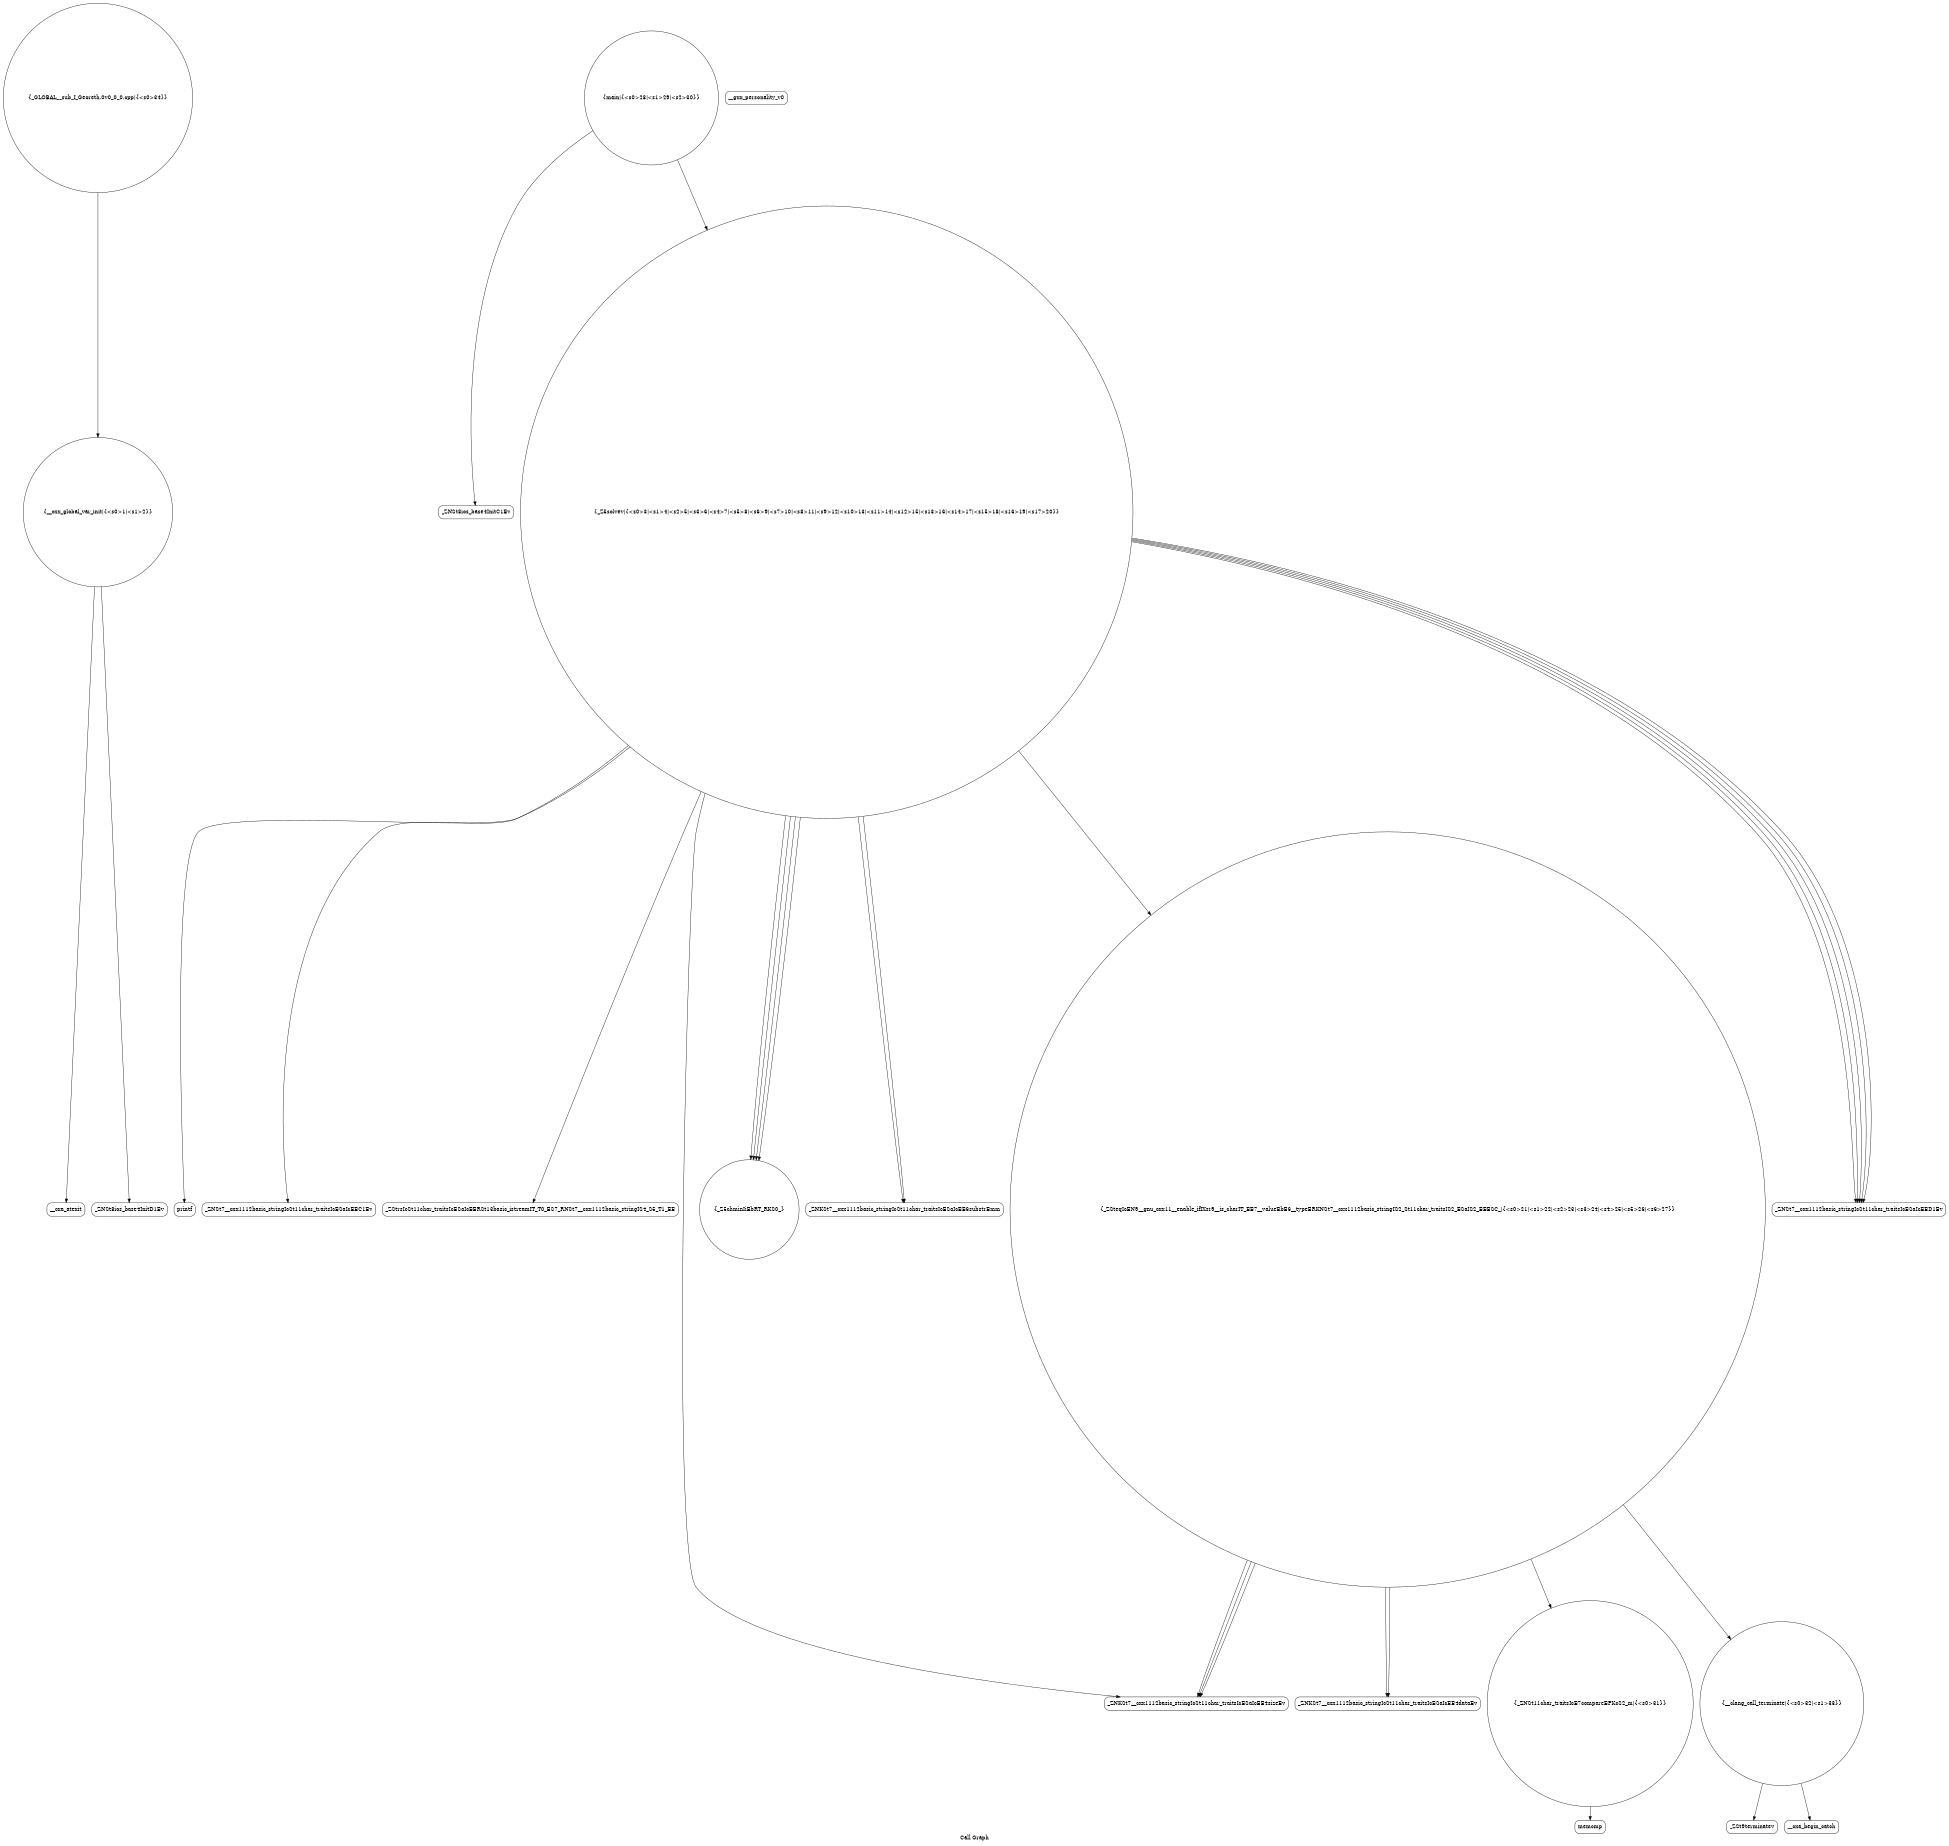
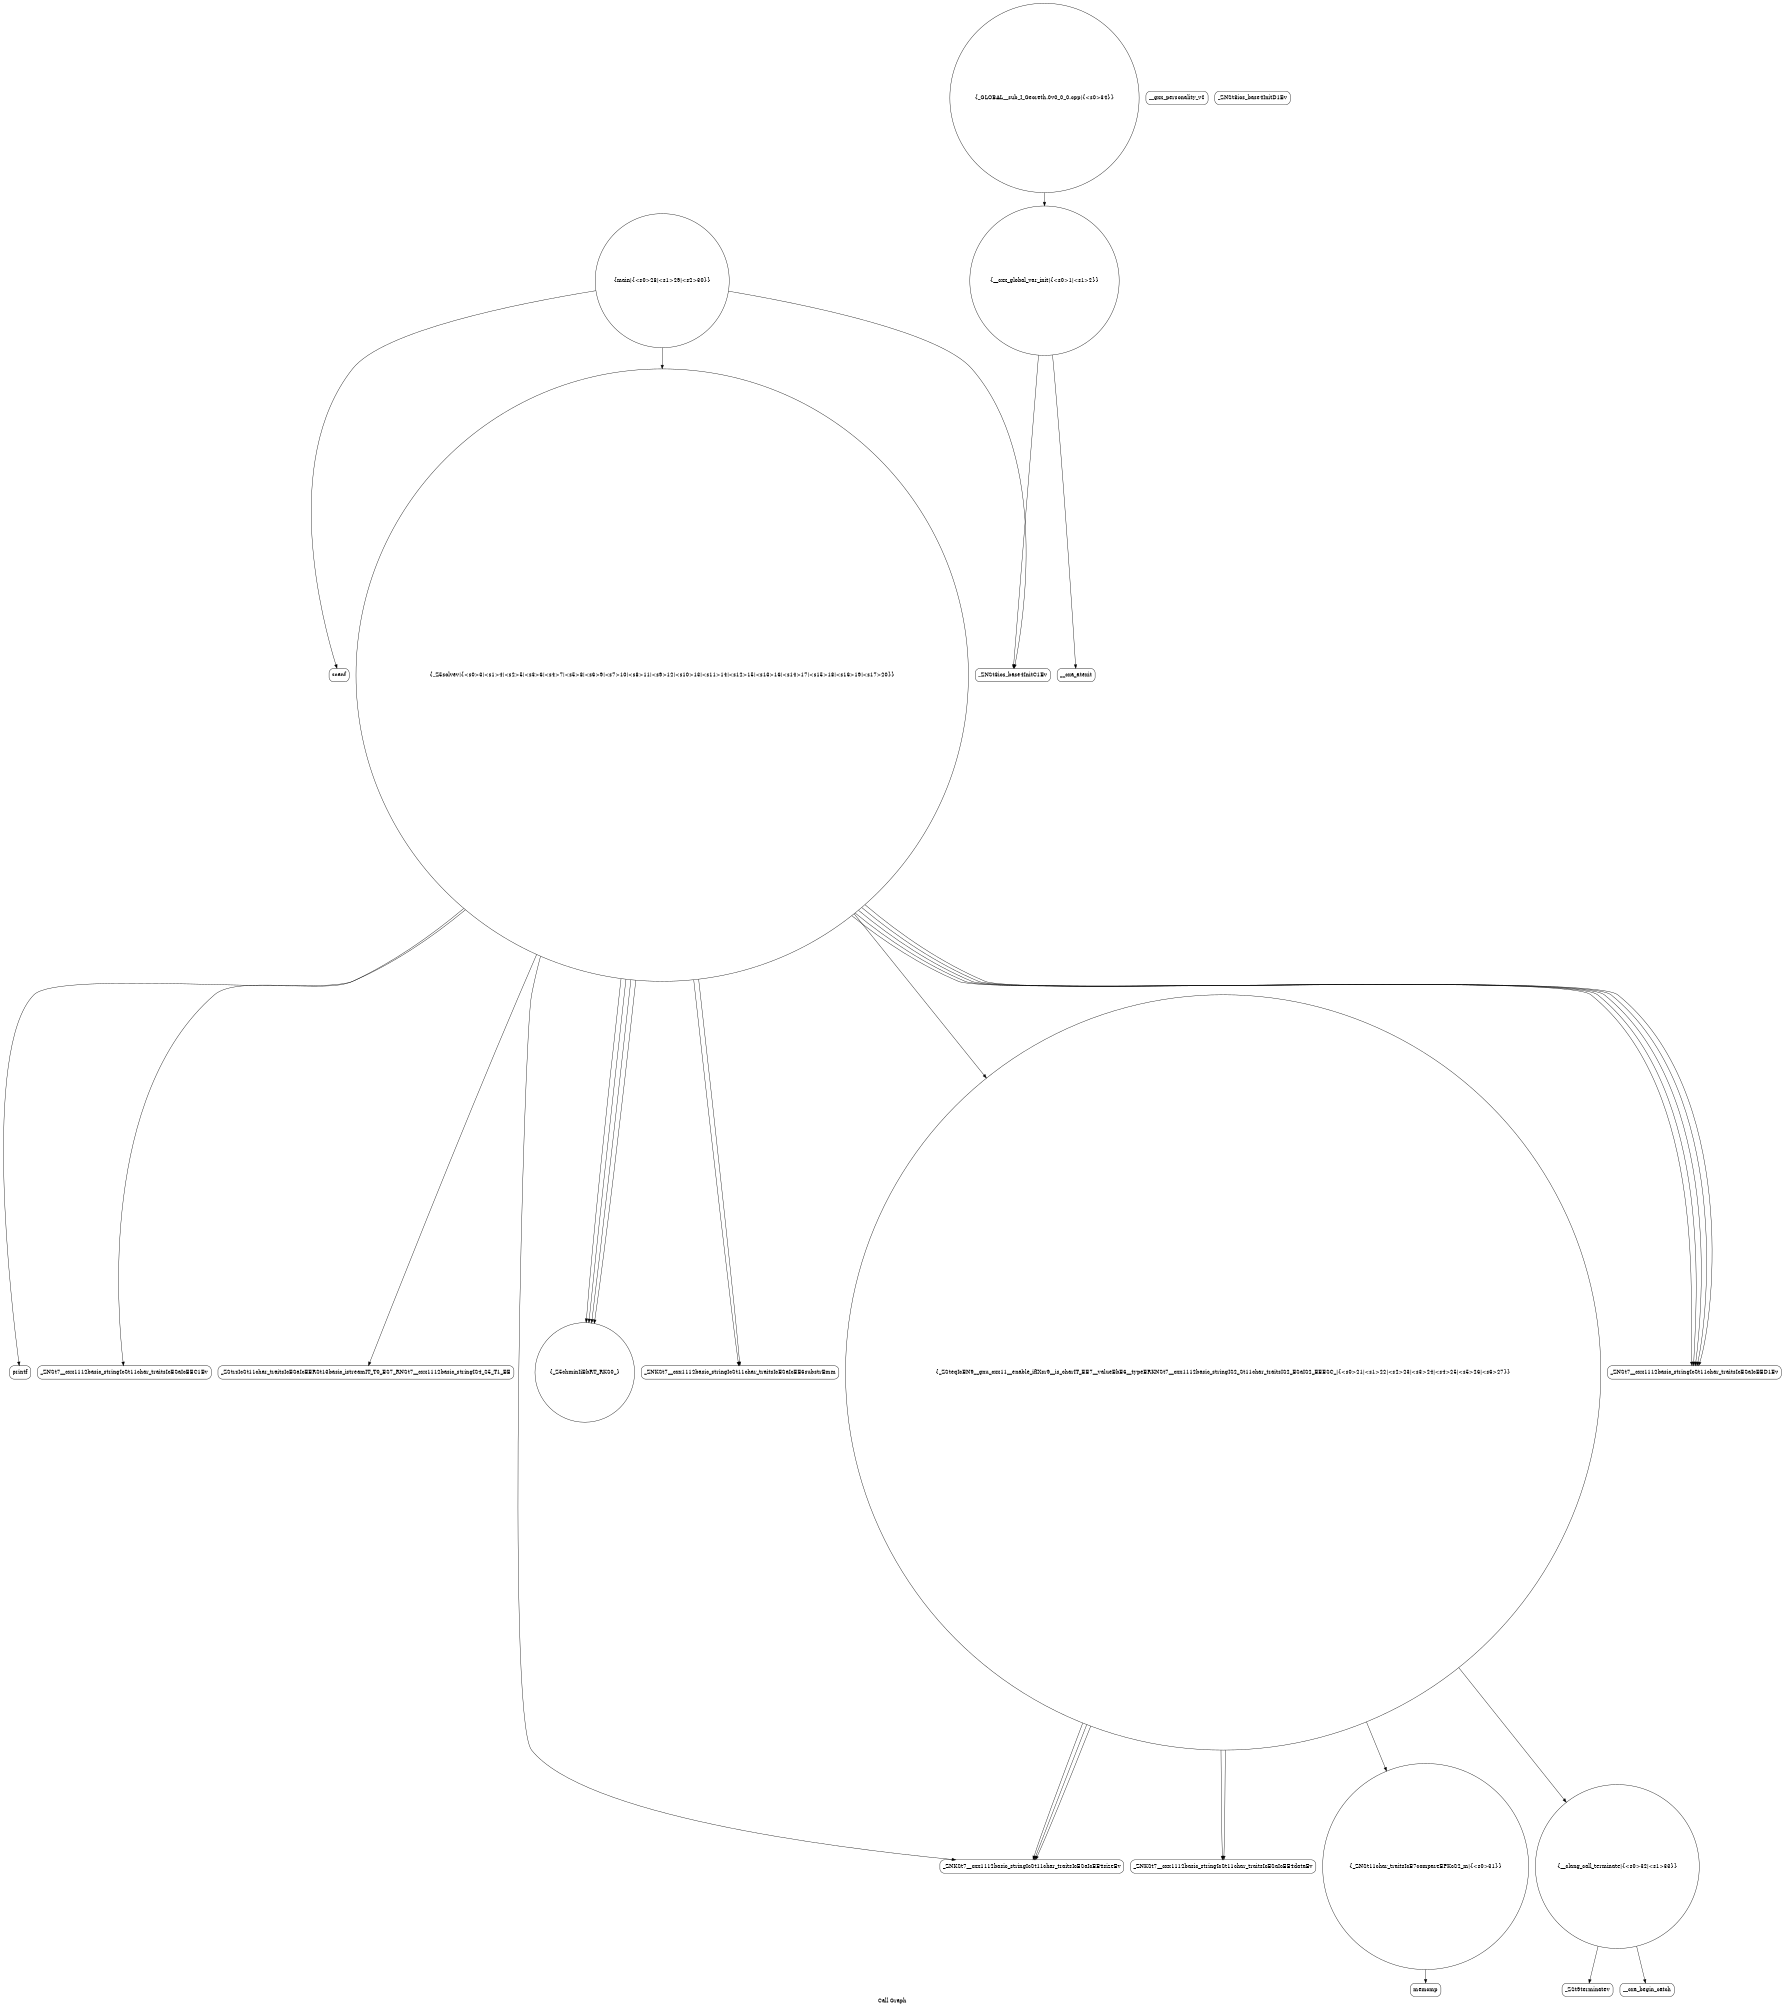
node "scanf": added
edge "{__cxx_global_var_init|{<s0>1|<s1>2}}" -> "_ZNSt8ios_base4InitD1Ev": now "{__cxx_global_var_init|{<s0>1|<s1>2}}" -> "_ZNSt8ios_base4InitC1Ev"
